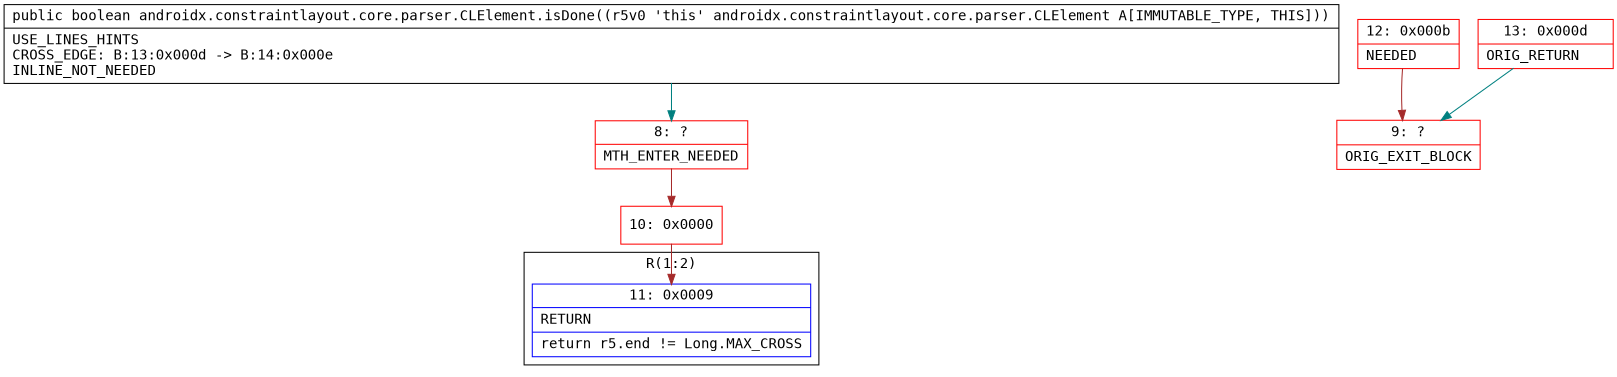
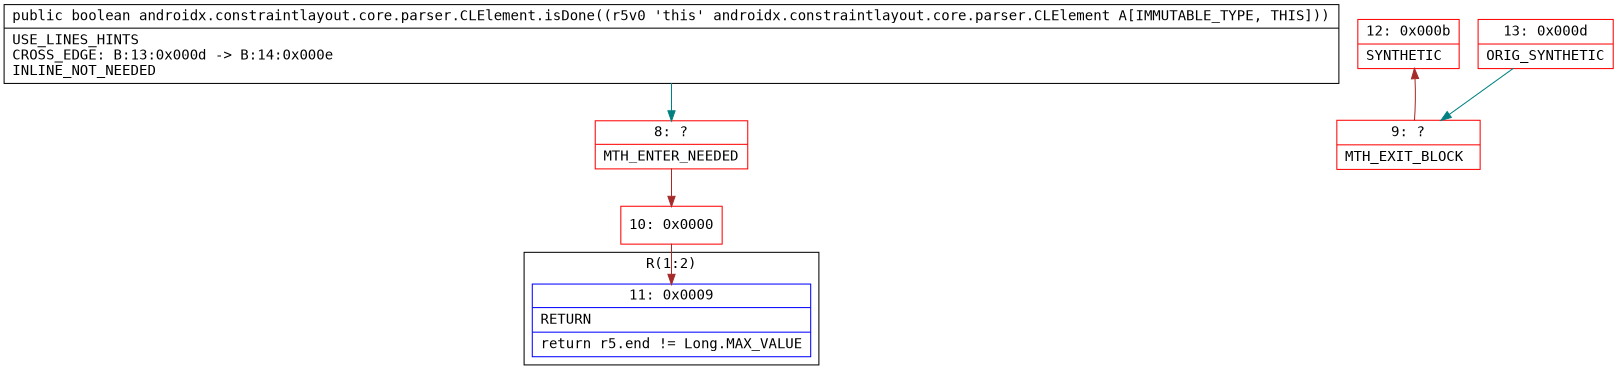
node "12: 0x000b": text "NEEDED" -> "SYNTHETIC"
node "13: 0x000d": text "ORIG_RETURN" -> "ORIG_SYNTHETIC"
edge "12: 0x000b" -> "9: ?": reversed
node "9: ?": text "ORIG_EXIT_BLOCK" -> "MTH_EXIT_BLOCK"
node "11: 0x0009": text "return r5.end != Long.MAX_CROSS" -> "return r5.end != Long.MAX_VALUE"
